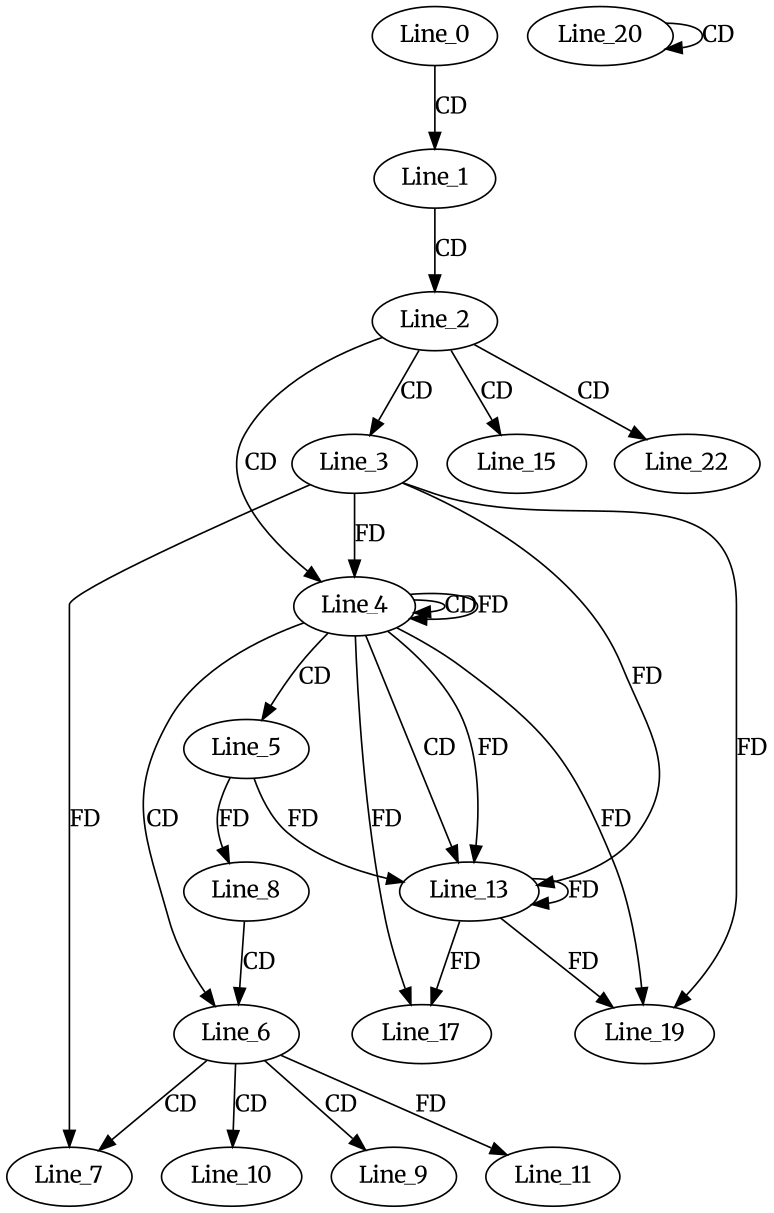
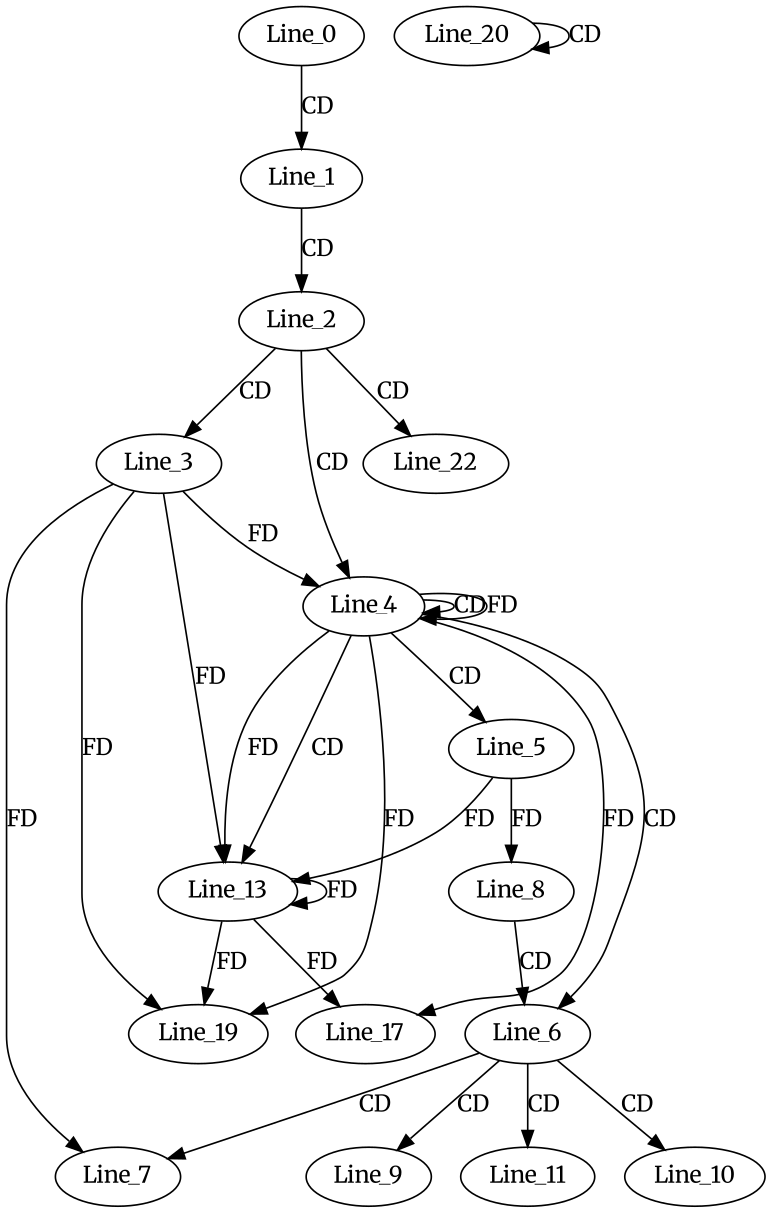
node "Line_15": removed
edge "Line_6" -> "Line_11": label "FD" -> "CD"
